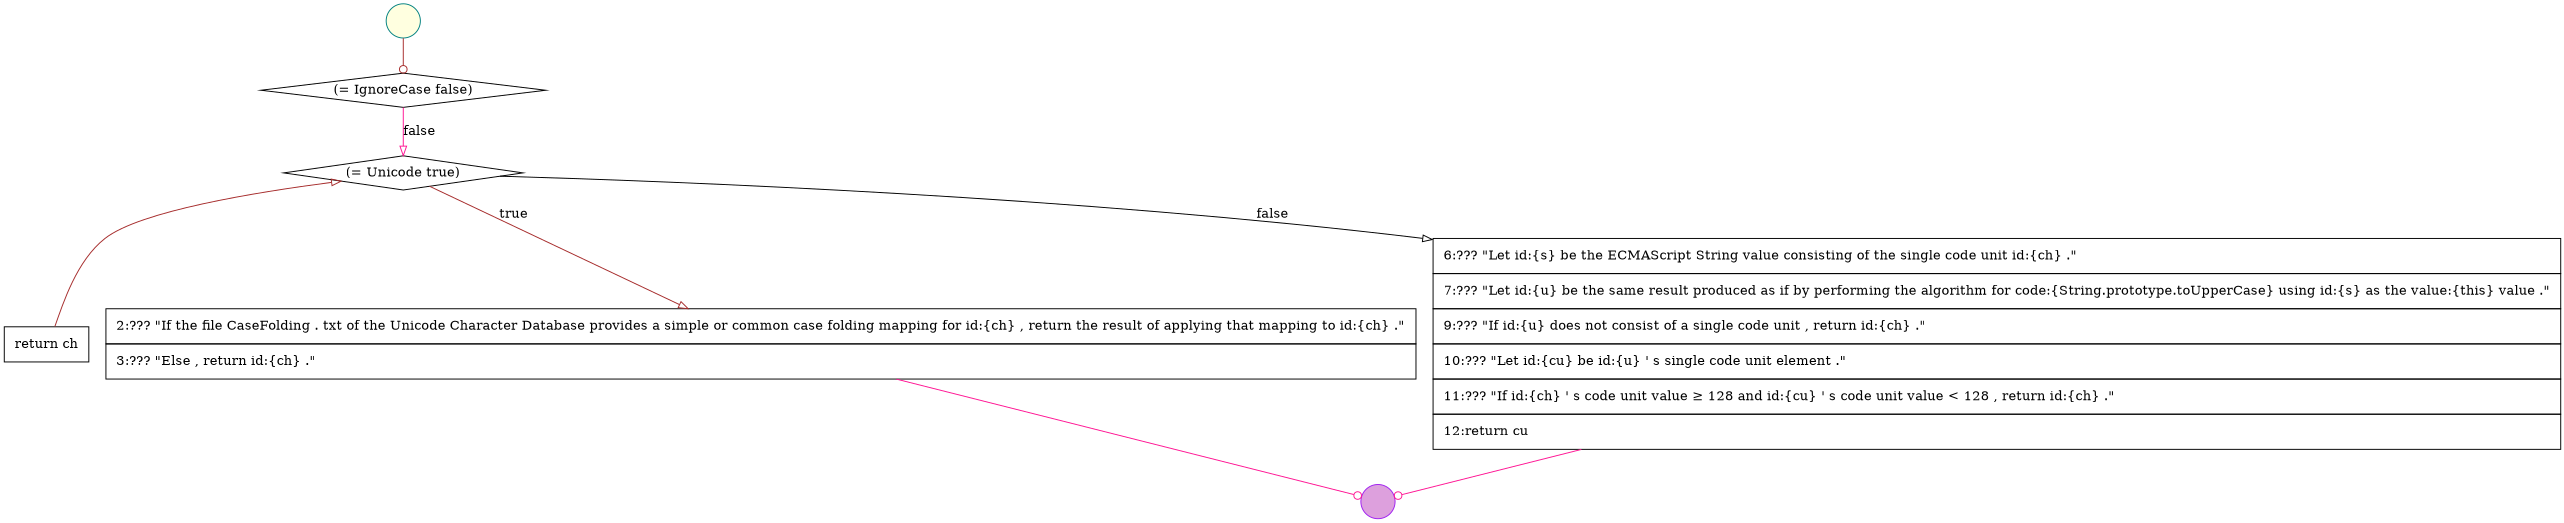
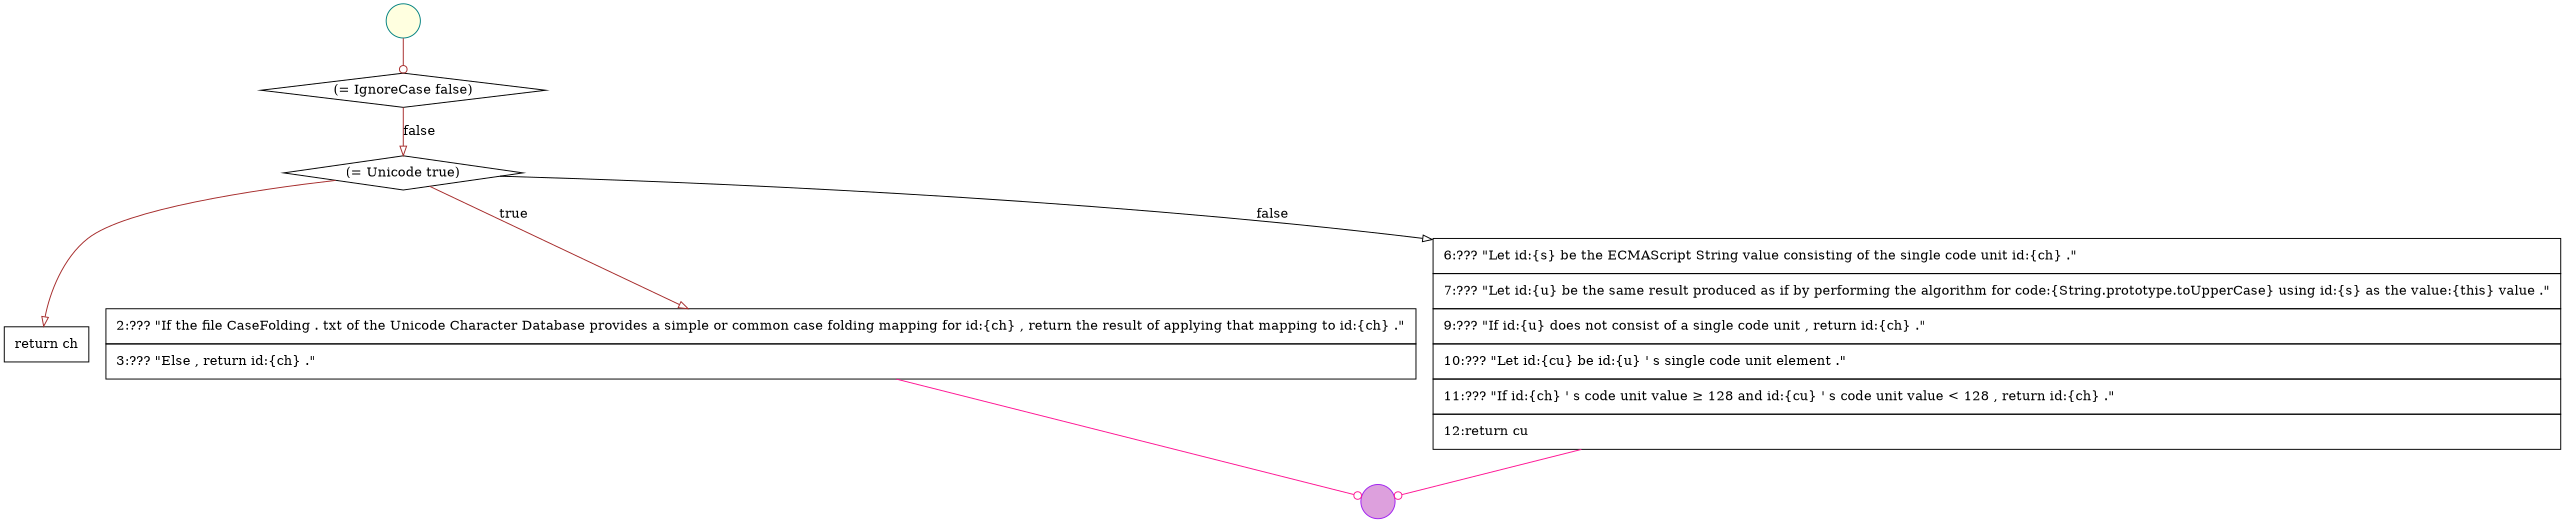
edge "(= IgnoreCase false)" -> "(= Unicode true)": color deeppink -> brown
edge "return ch" -> "(= Unicode true)": reversed
